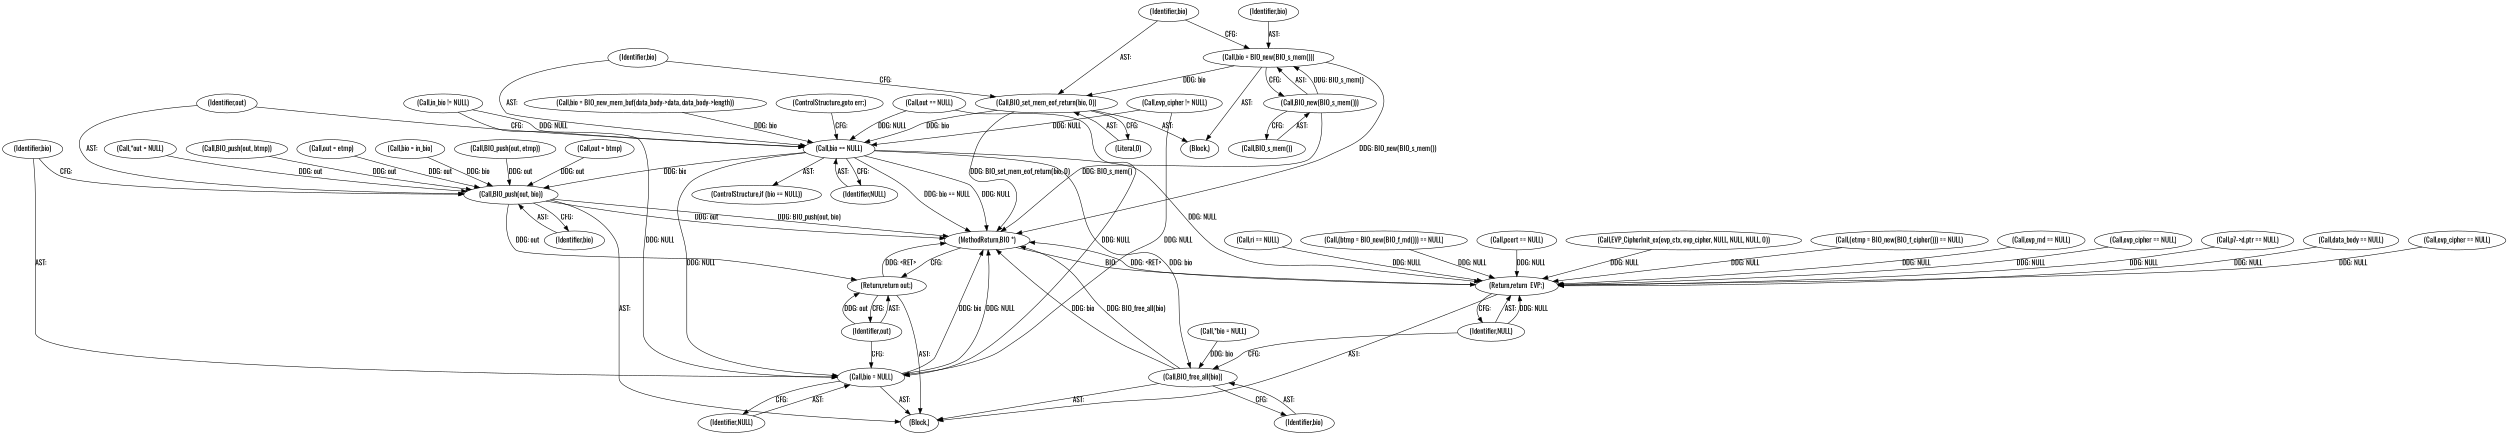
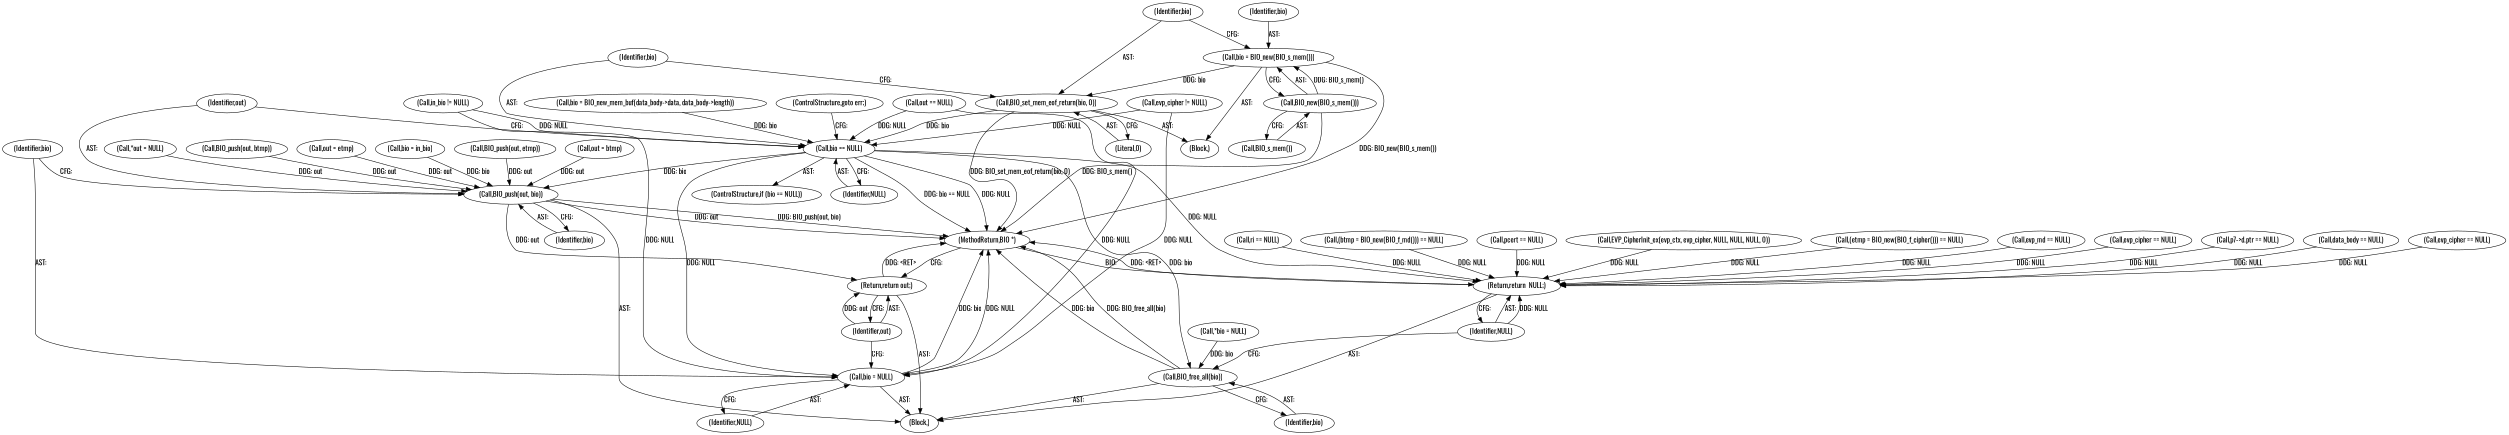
node "(Return,return  EVP;)": label "(Return,return  EVP;)" -> "(Return,return  NULL;)"
